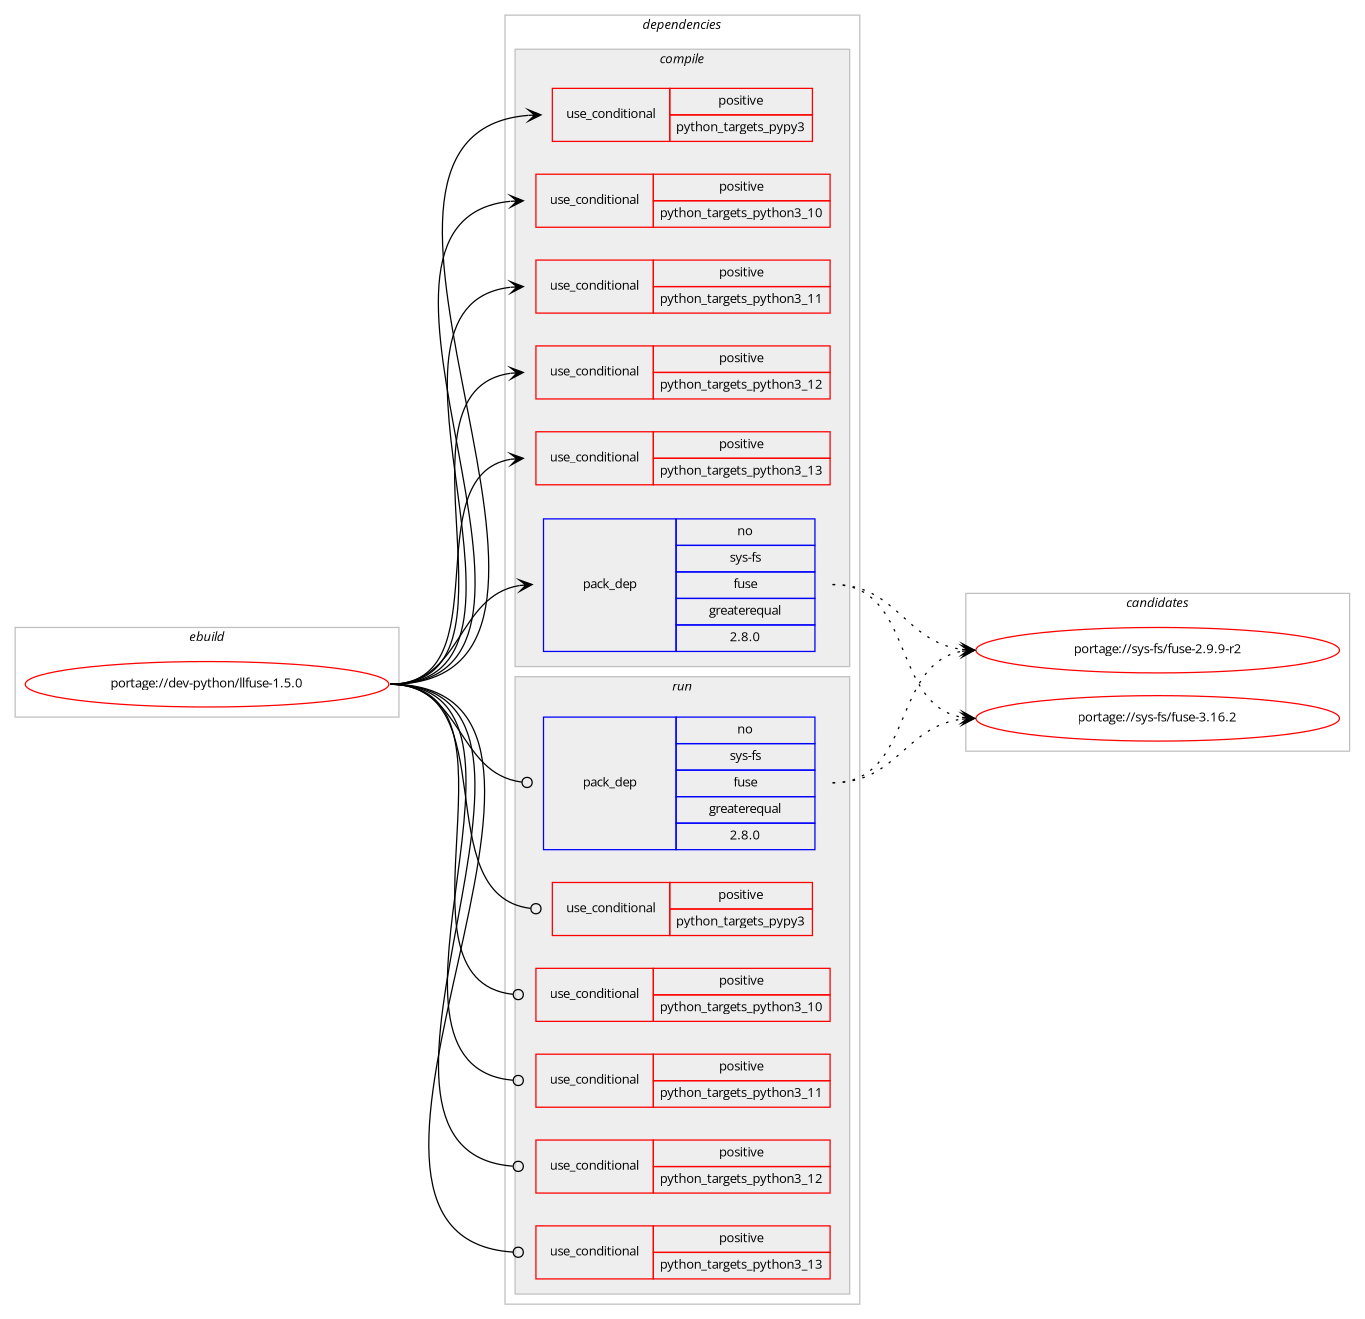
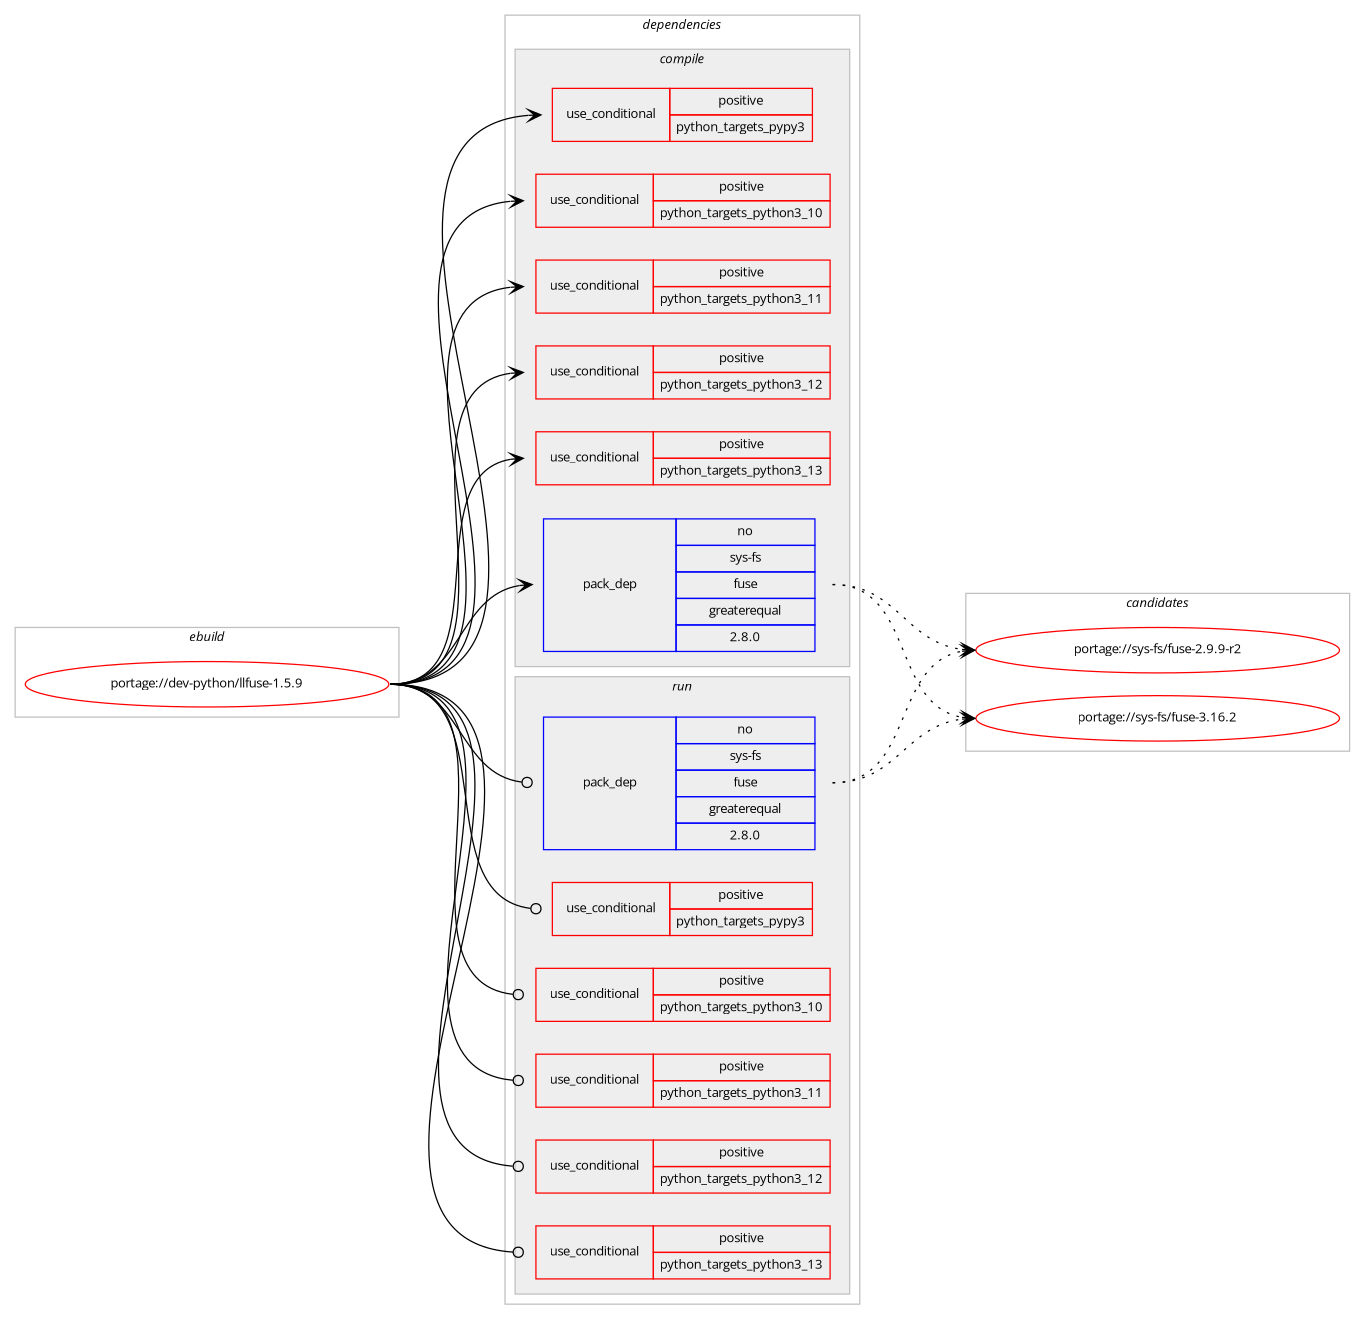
node "portage://dev-python/llfuse-1.5.0": label "portage://dev-python/llfuse-1.5.0" -> "portage://dev-python/llfuse-1.5.9"
